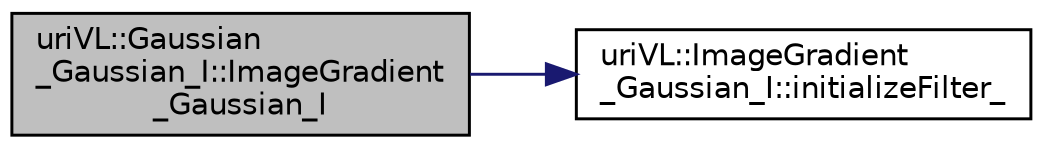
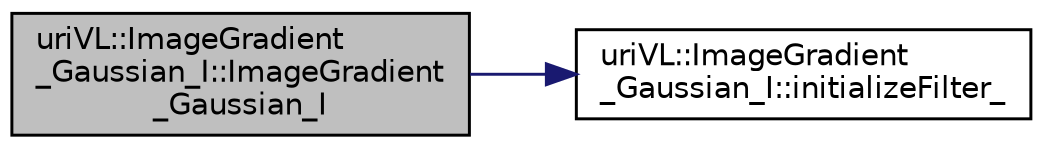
node "uriVL::Gaussian _Gaussian_I::ImageGradient _Gaussian_I": label "uriVL::Gaussian _Gaussian_I::ImageGradient _Gaussian_I" -> "uriVL::ImageGradient _Gaussian_I::ImageGradient _Gaussian_I"
